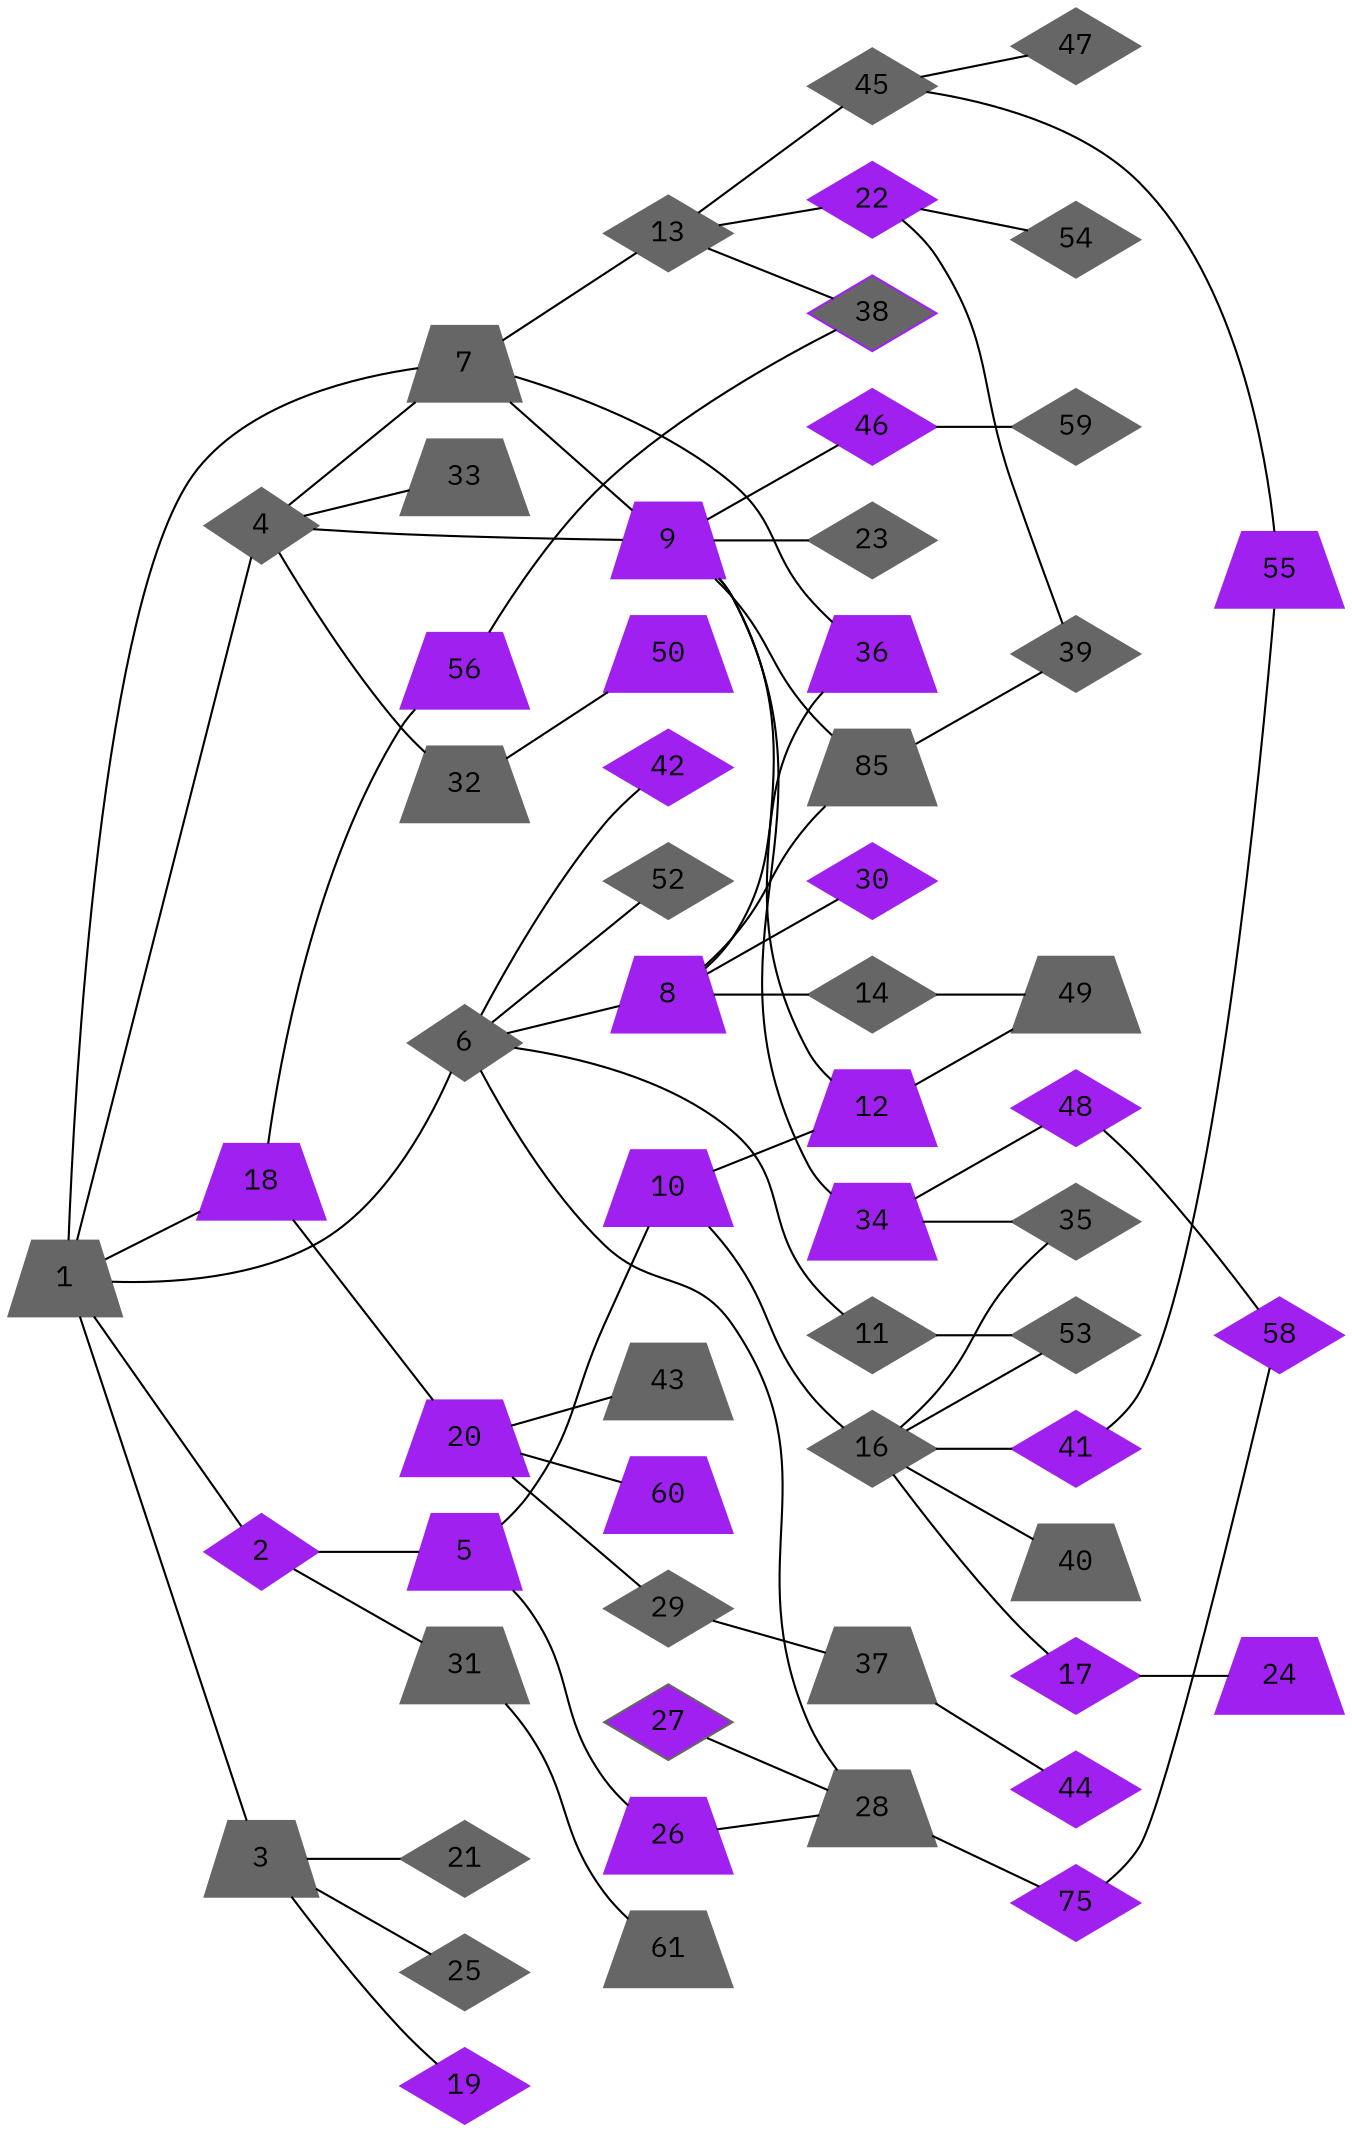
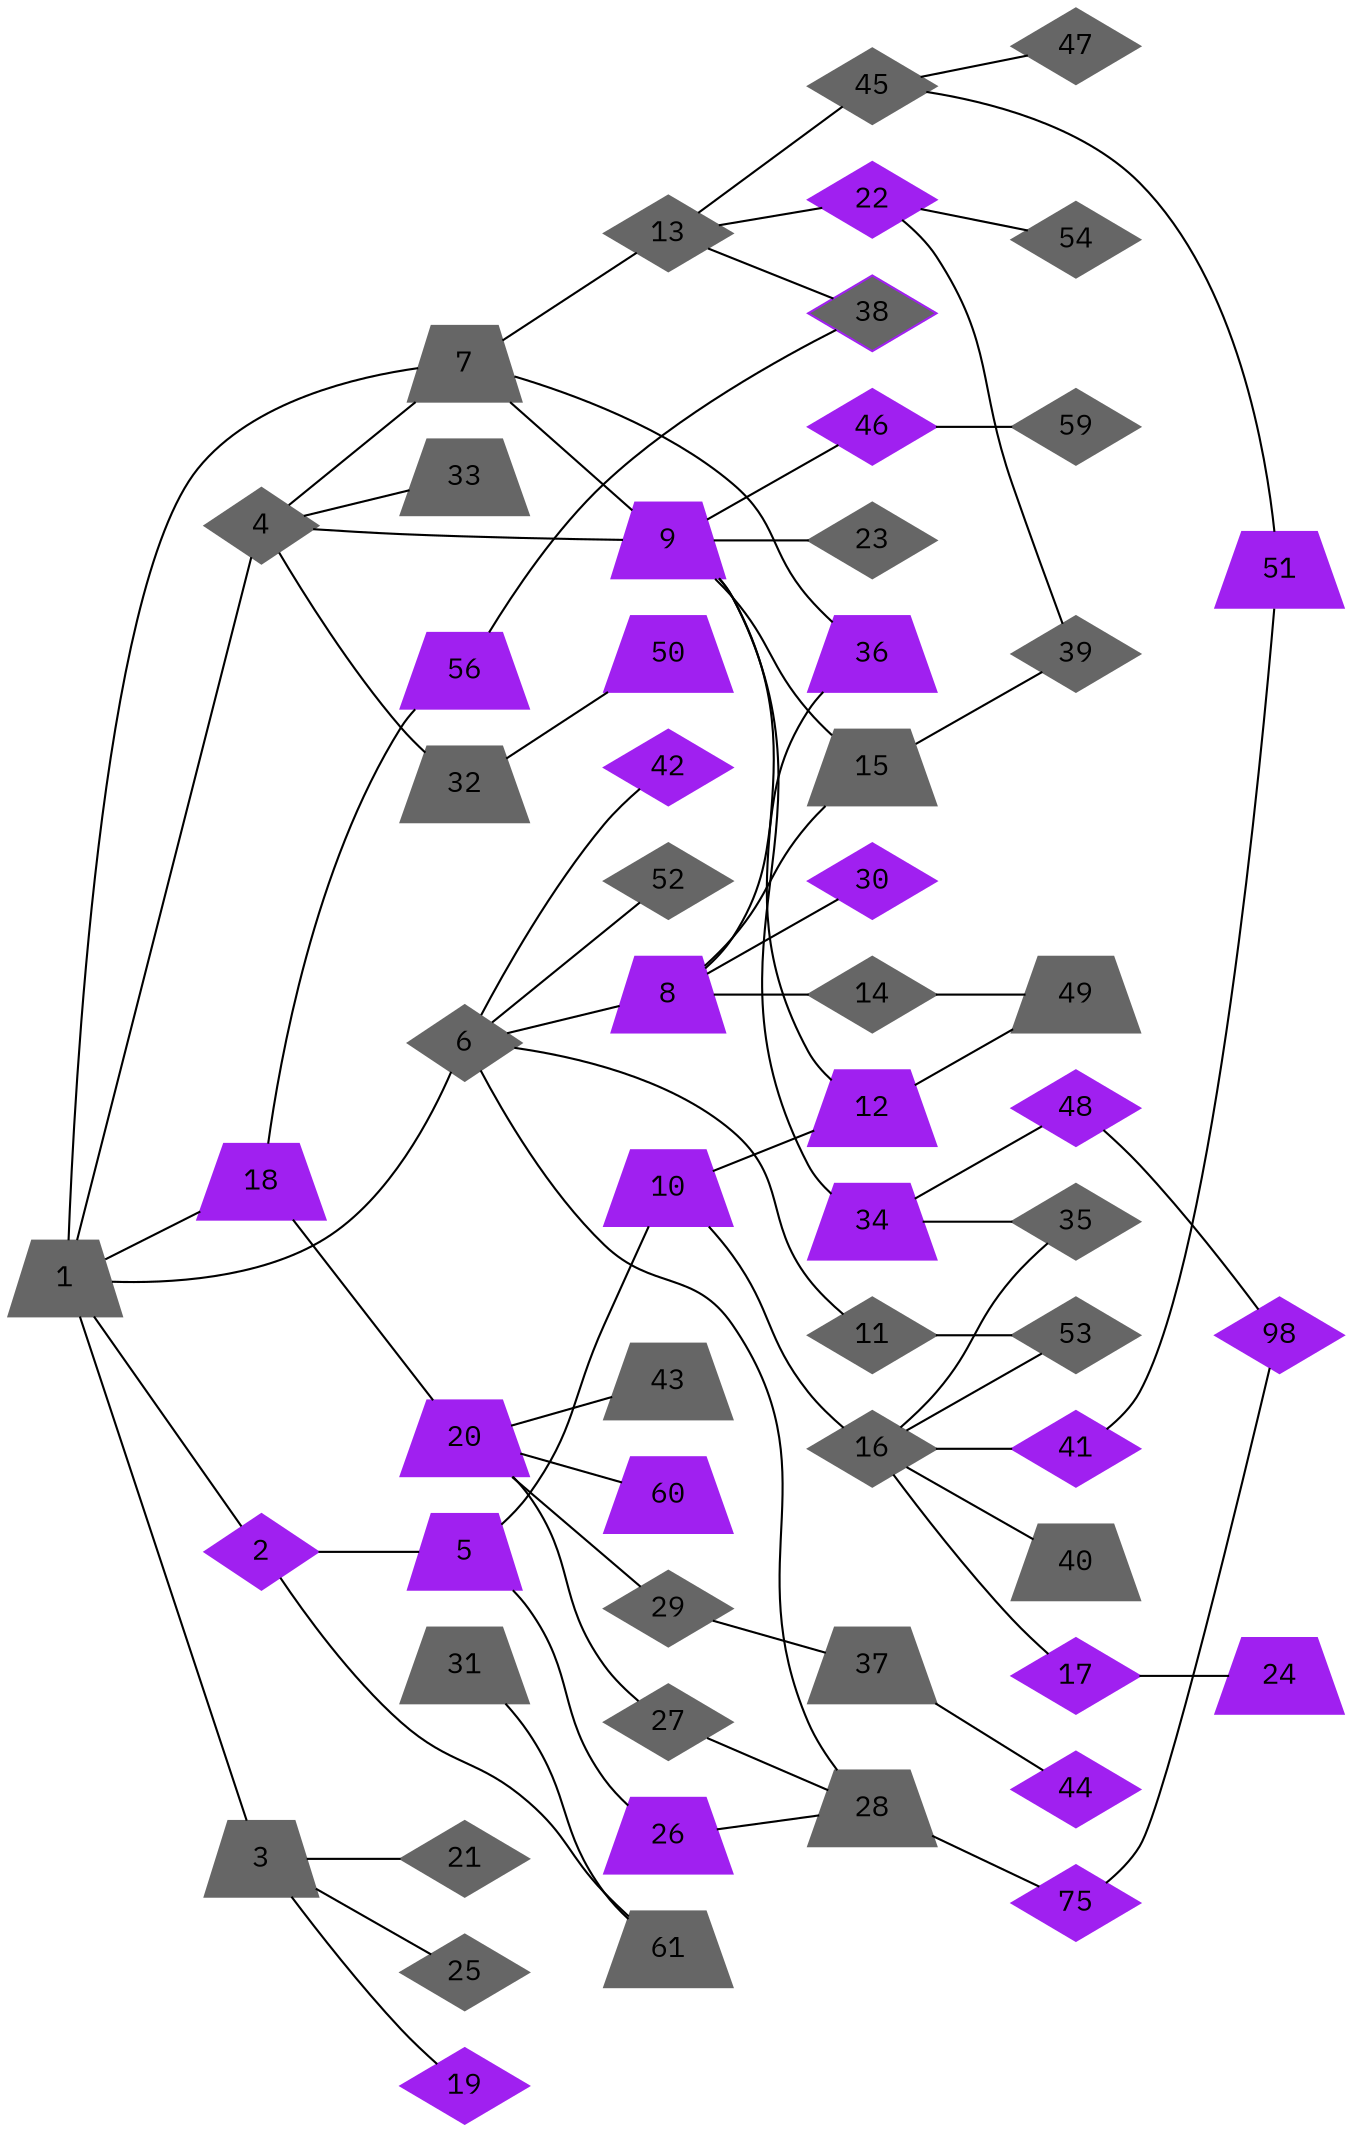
node "55": label "55" -> "51"
node "85": label "85" -> "15"
node "58": label "58" -> "98"
edge "20" -- "27": added
edge "2" -- "31": now "2" -- "61"
node "27": fillcolor purple -> gray40
